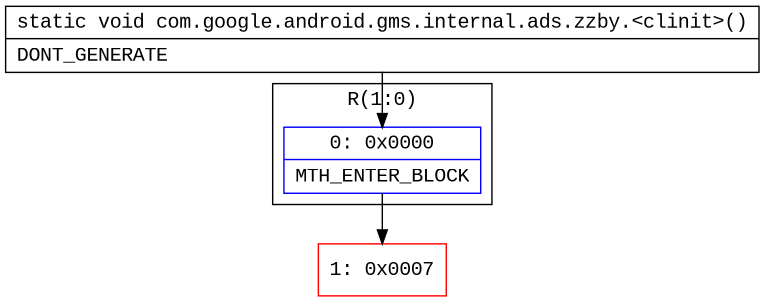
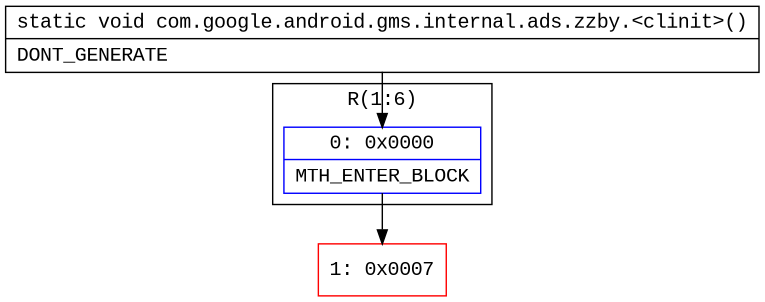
cluster "R(1:0)": label "R(1:0)" -> "R(1:6)"
